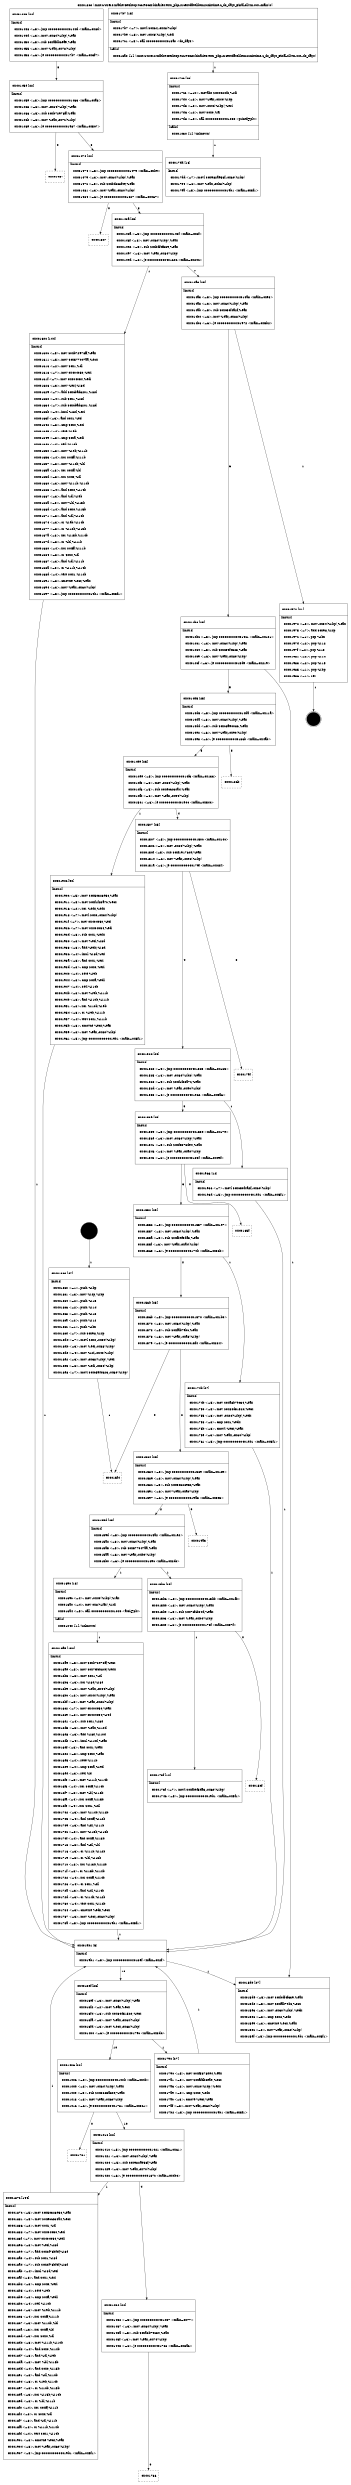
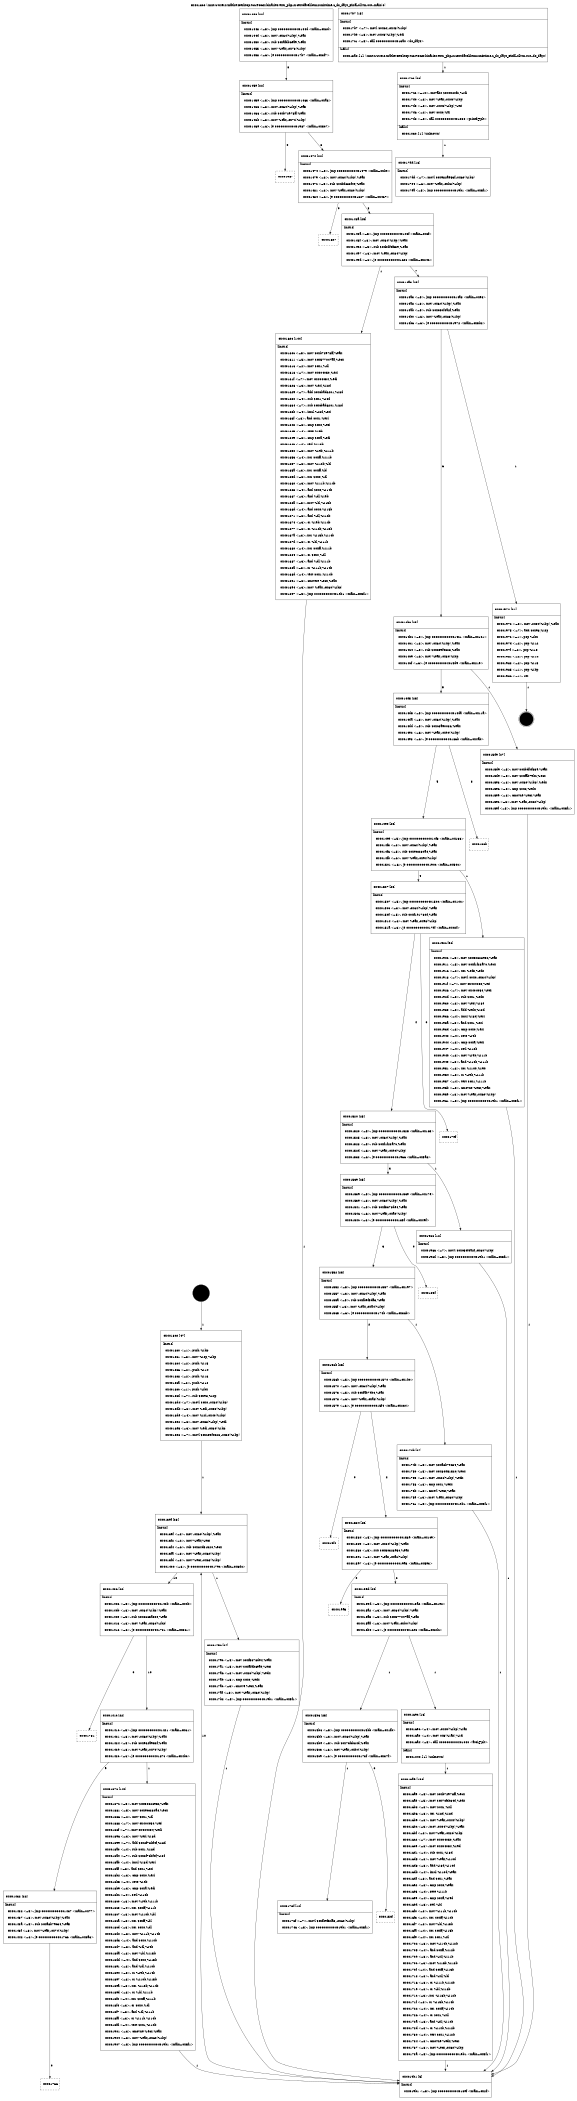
edge "0x4013c0 [47]" -> "0x4015f4": now "0x4013c0 [47]" -> "0x4013ef [23]"
edge "0x4019b1 [5]" -> "0x4015d9 [27]": reversed
edge "0x40141c [22]" -> "0x401432 [22]": label " 4" -> " 9"
